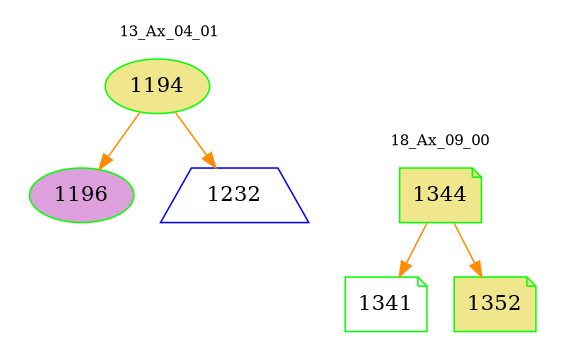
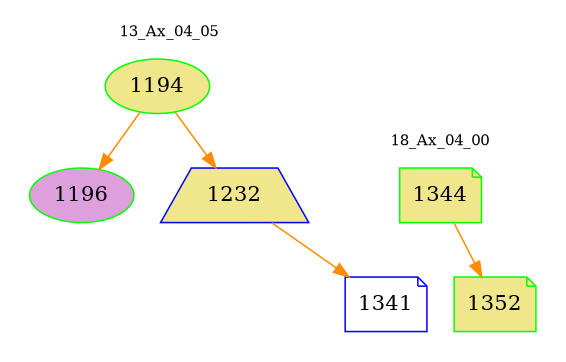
cluster "13_Ax_04_01": label "13_Ax_04_01" -> "13_Ax_04_05"
cluster "18_Ax_09_00": label "18_Ax_09_00" -> "18_Ax_04_00"
node "1232": fillcolor white -> khaki
edge "1344" -> "1341": now "1232" -> "1341"
node "1341": color green -> blue
